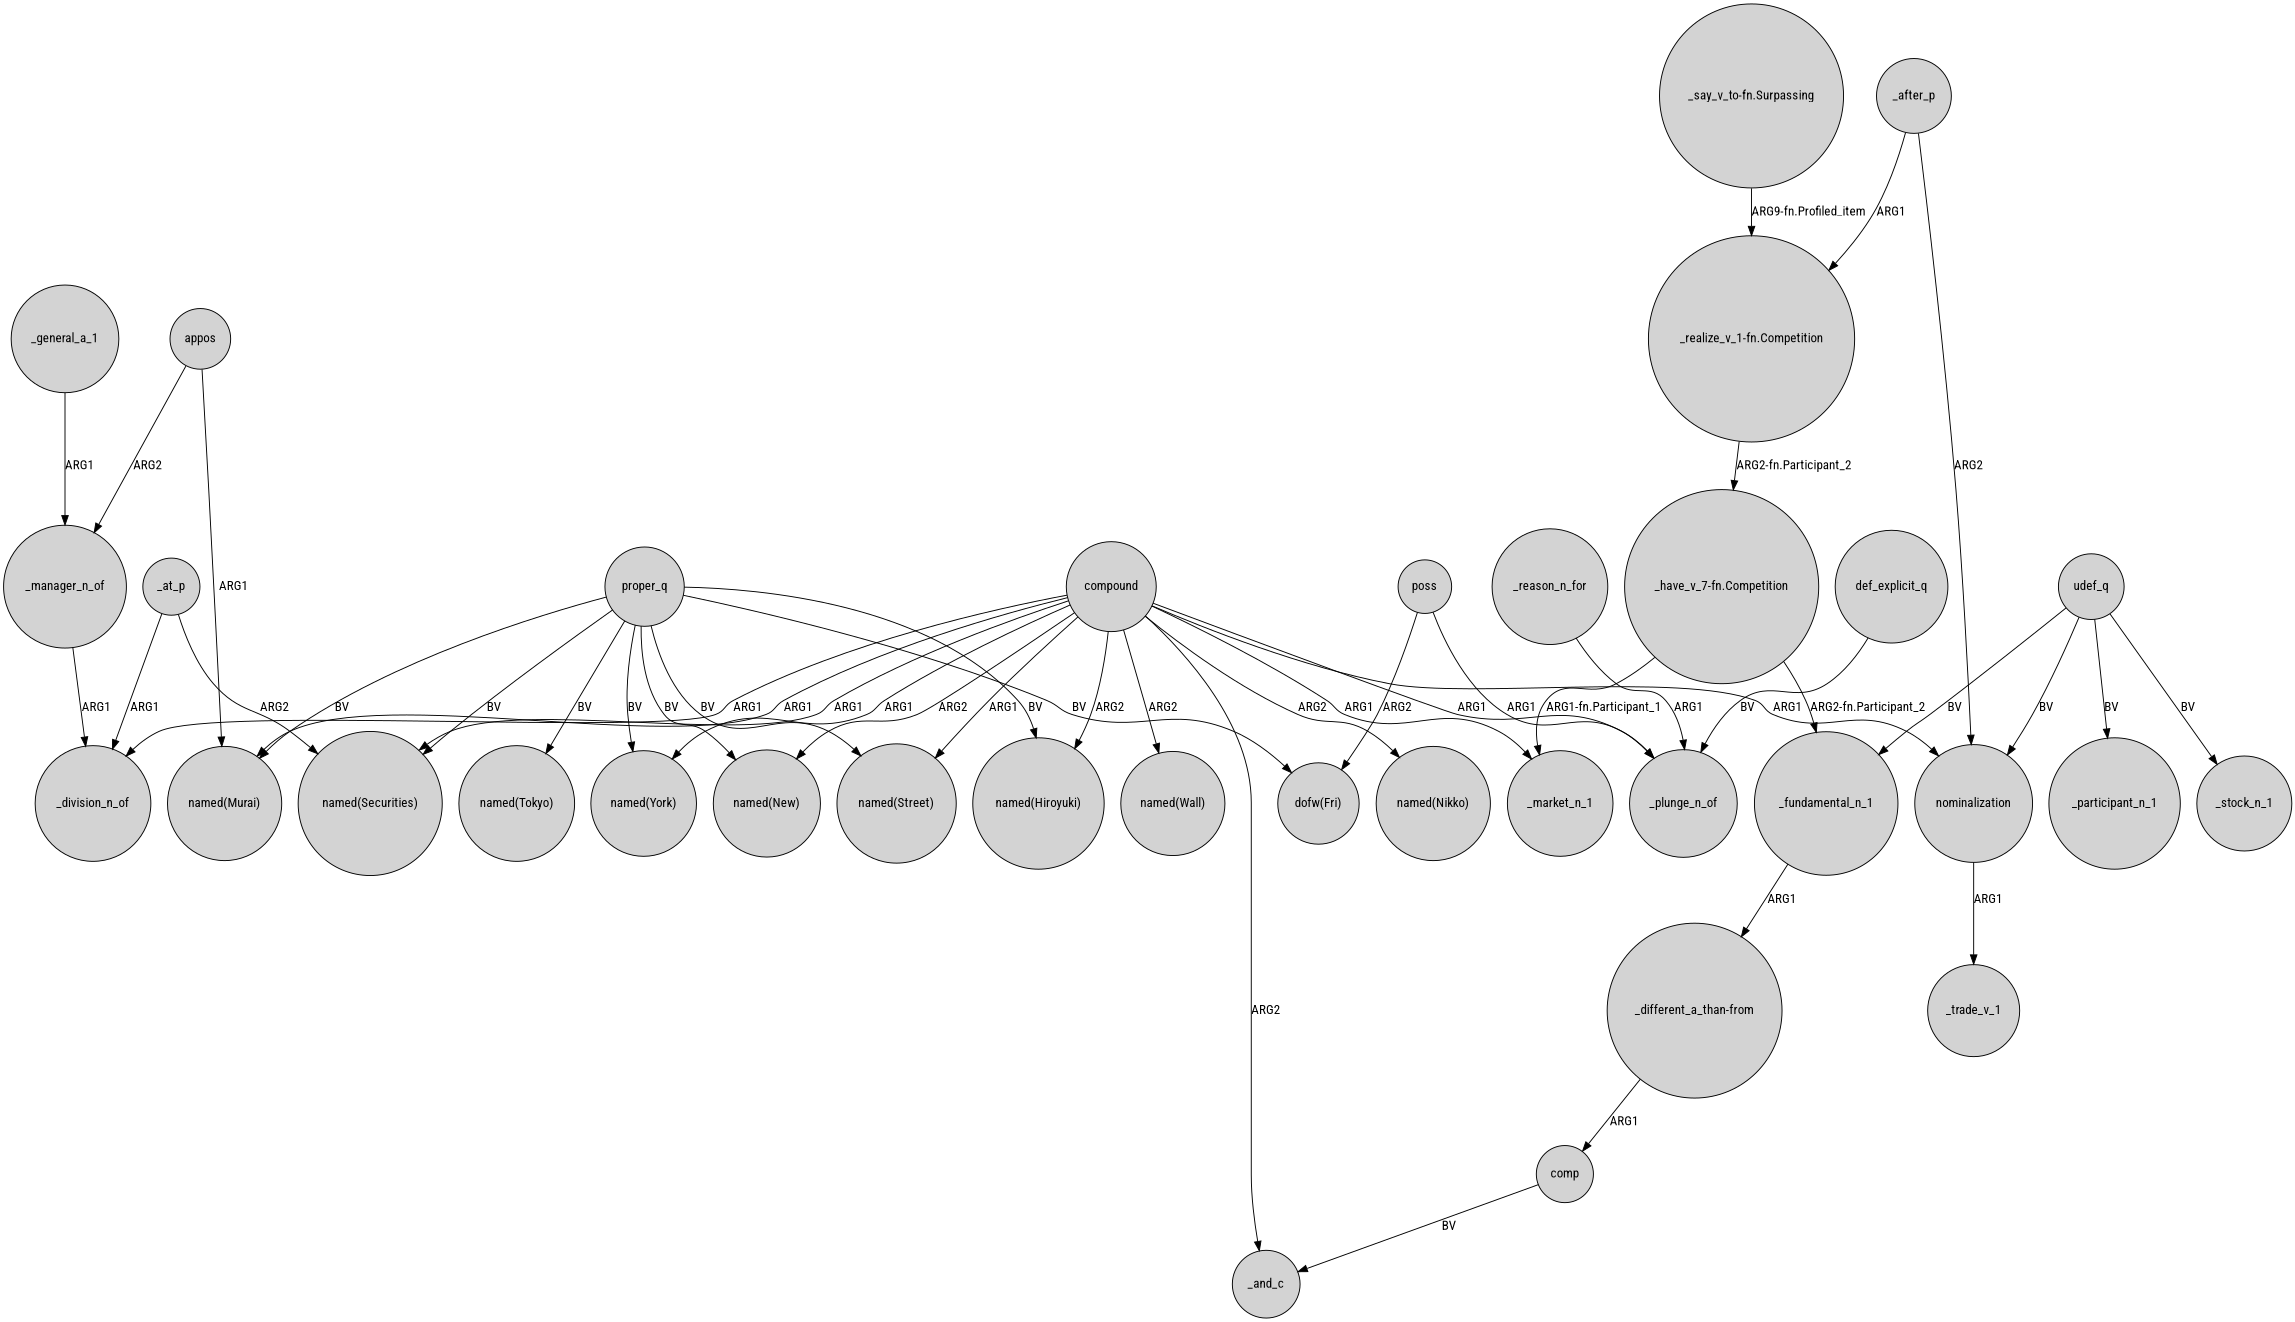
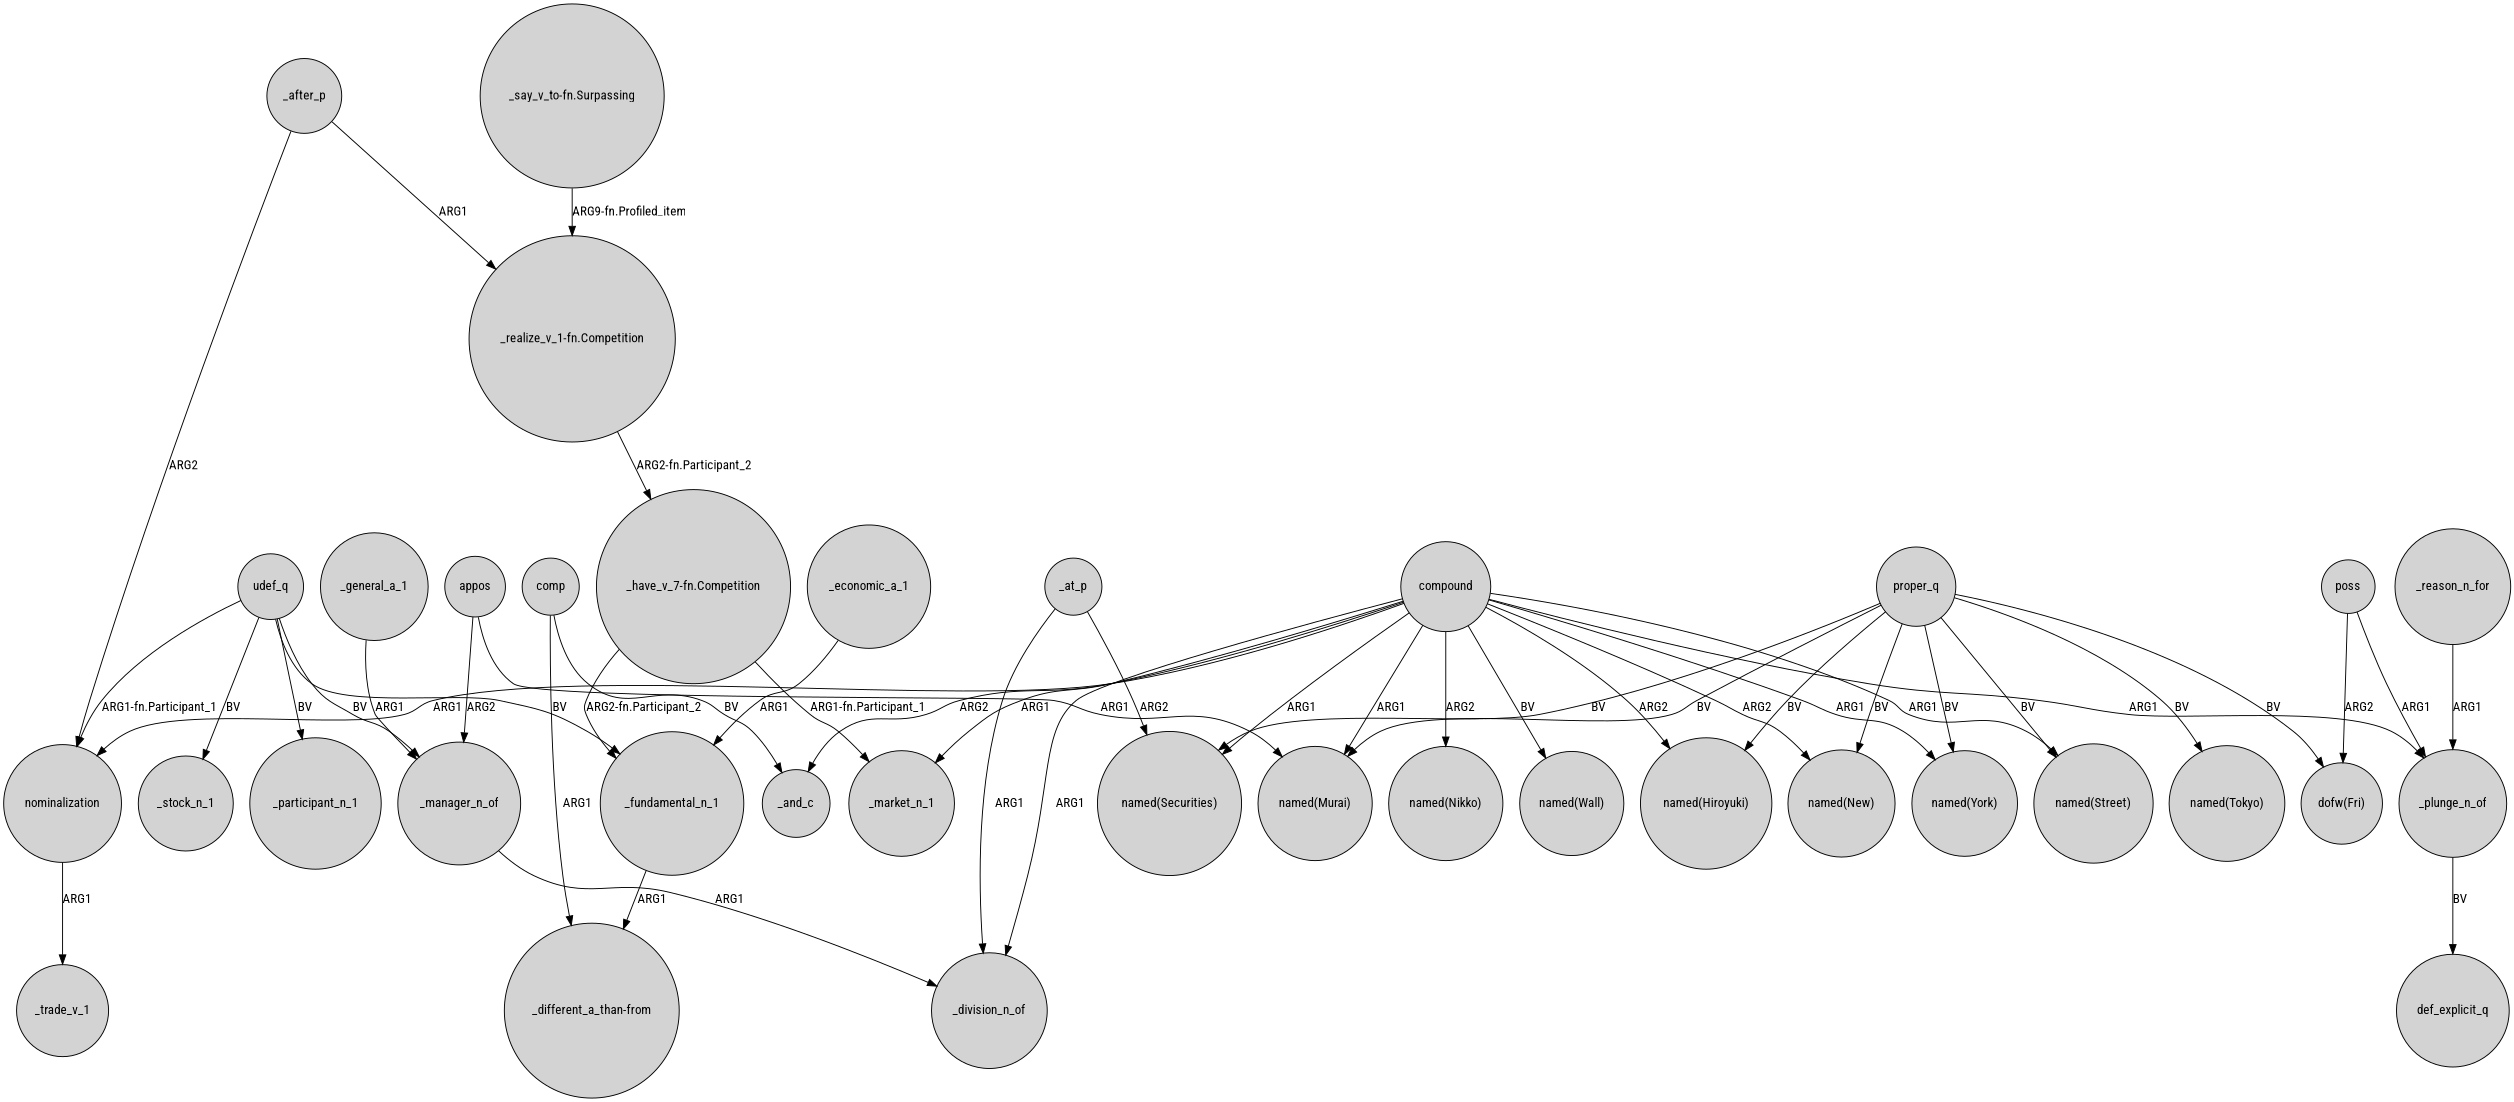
node "_economic_a_1": added
edge "def_explicit_q" -> "_plunge_n_of": reversed
edge "udef_q" -> "_manager_n_of": added, label "BV"
edge "compound" -> "named(Wall)": label "ARG2" -> "BV"
edge "udef_q" -> "nominalization": label "BV" -> "ARG1-fn.Participant_1"
edge "_different_a_than-from" -> "comp": reversed
